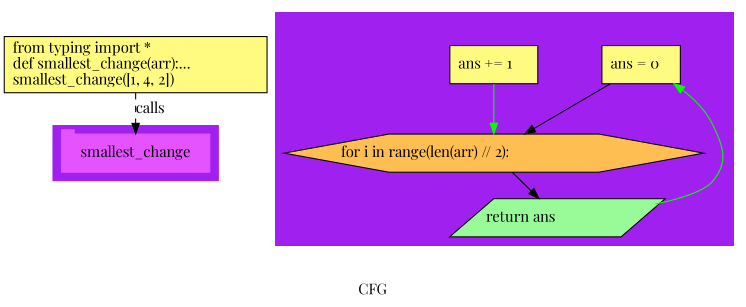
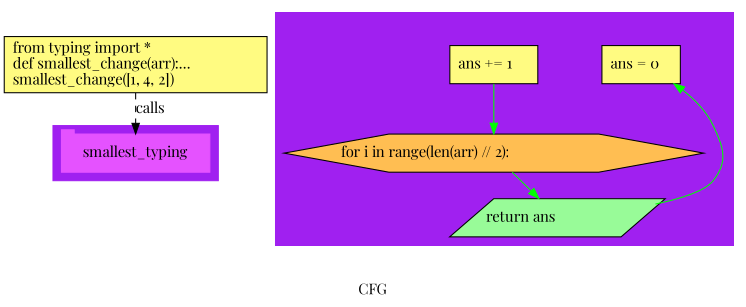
edge "ans = 0" -> "for i in range(len(arr) // 2):": removed
node "smallest_change": label "smallest_change" -> "smallest_typing"
edge "for i in range(len(arr) // 2):" -> "return ans": color black -> green
